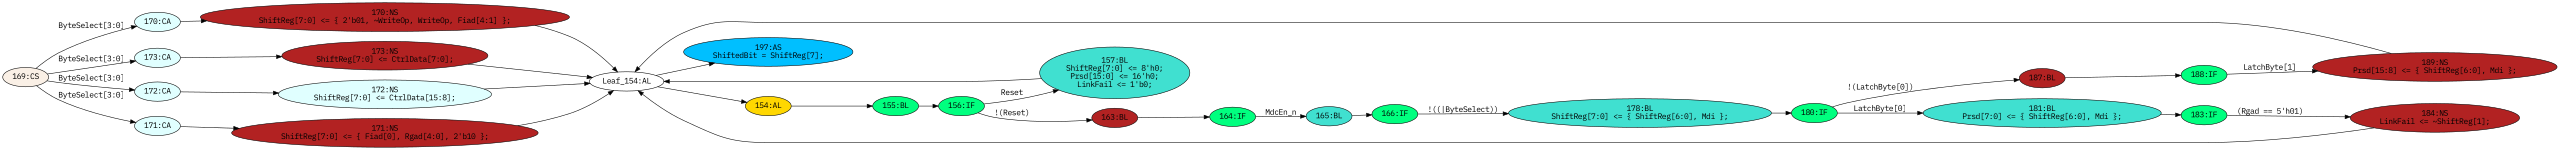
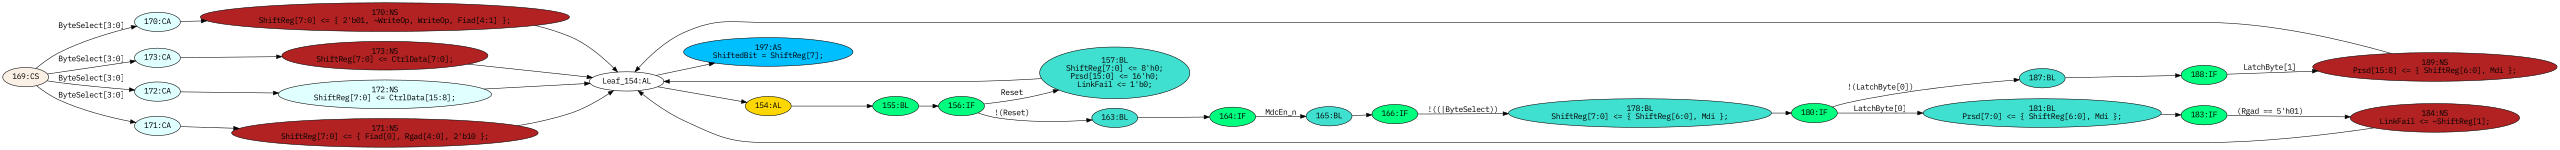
node "187:BL": fillcolor firebrick -> turquoise
node "163:BL": fillcolor firebrick -> turquoise
